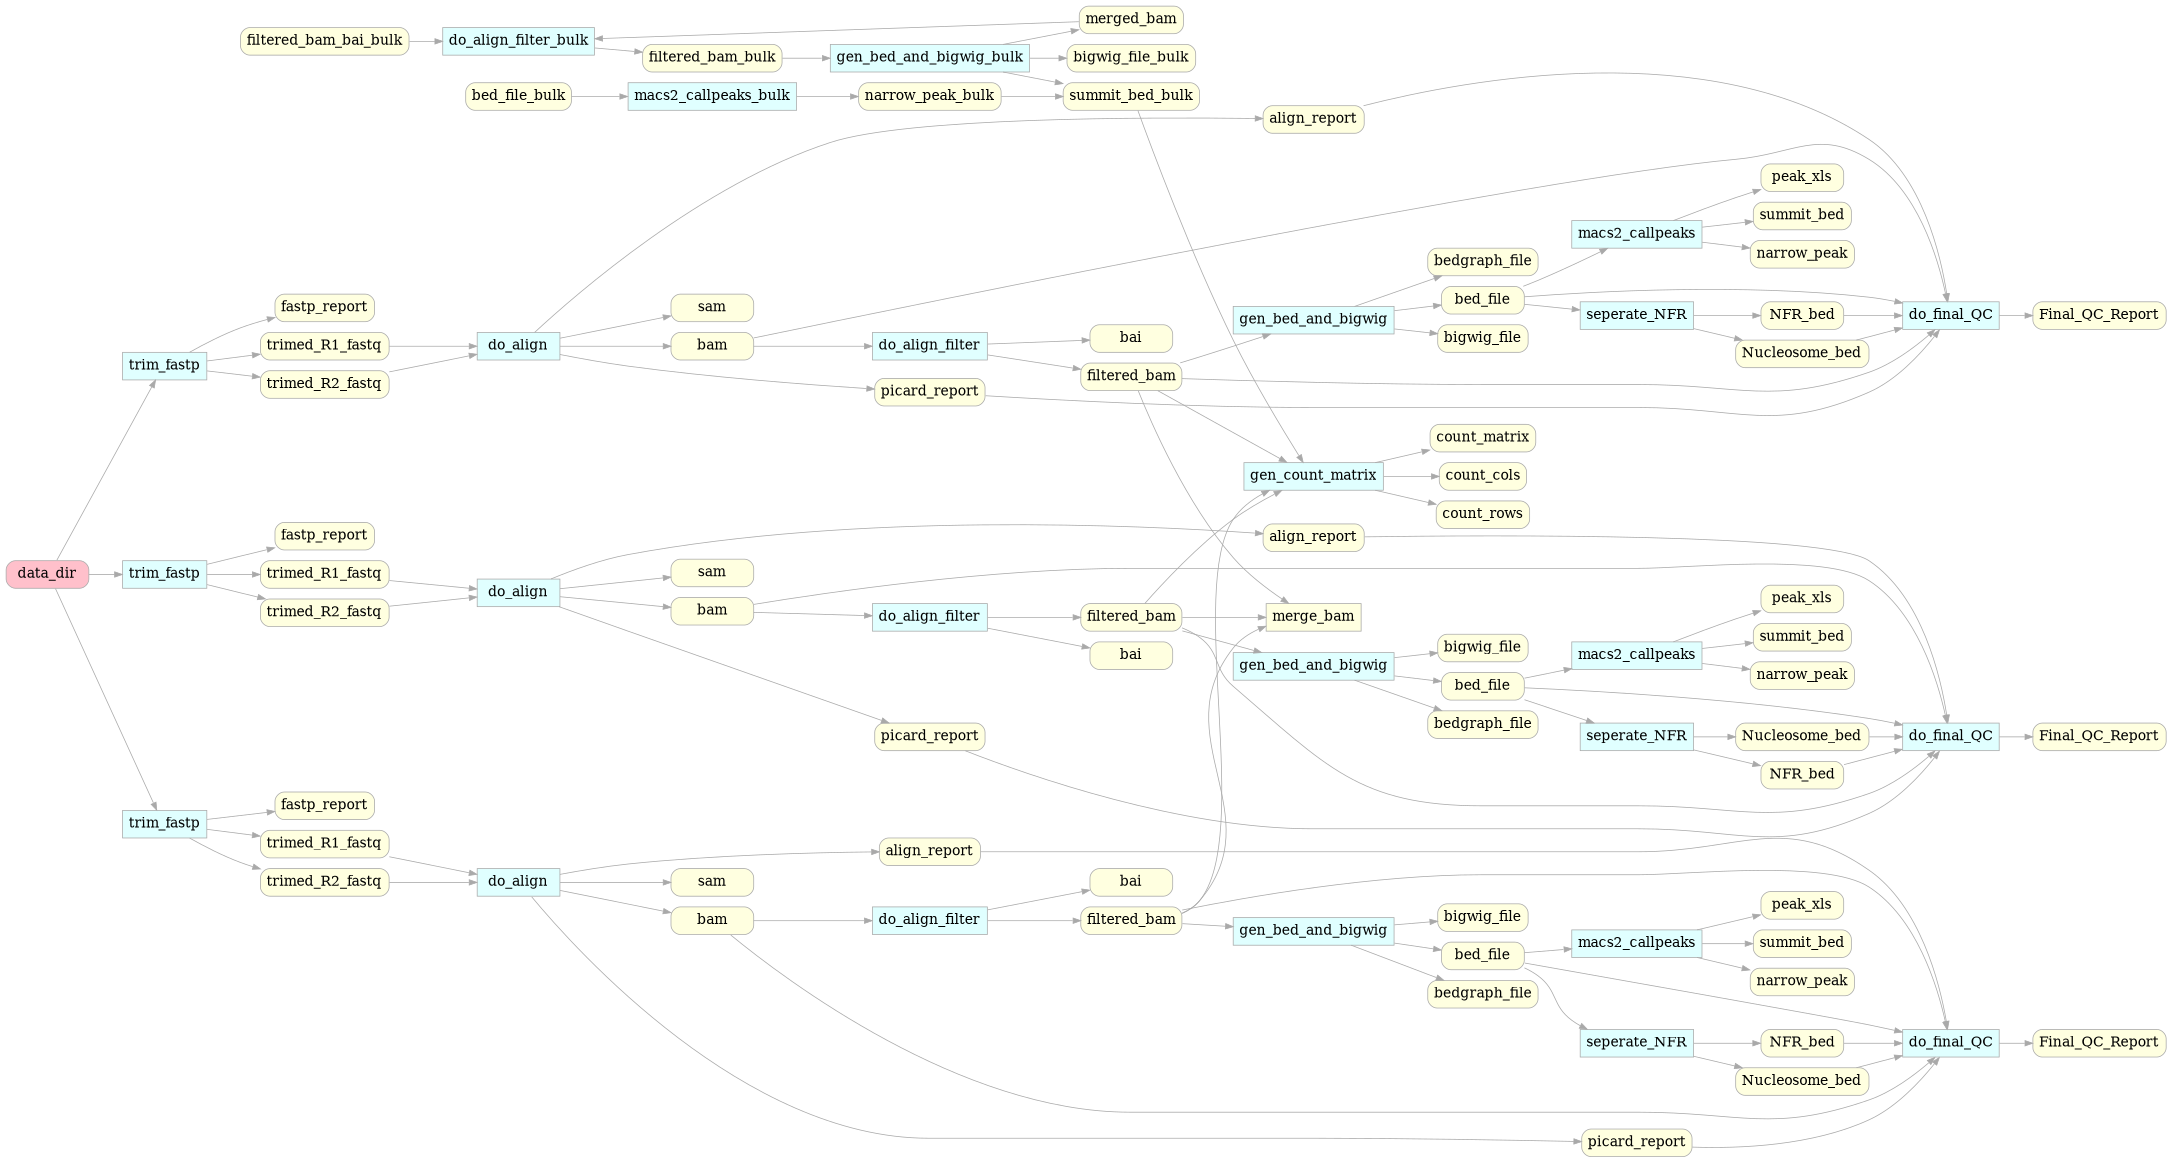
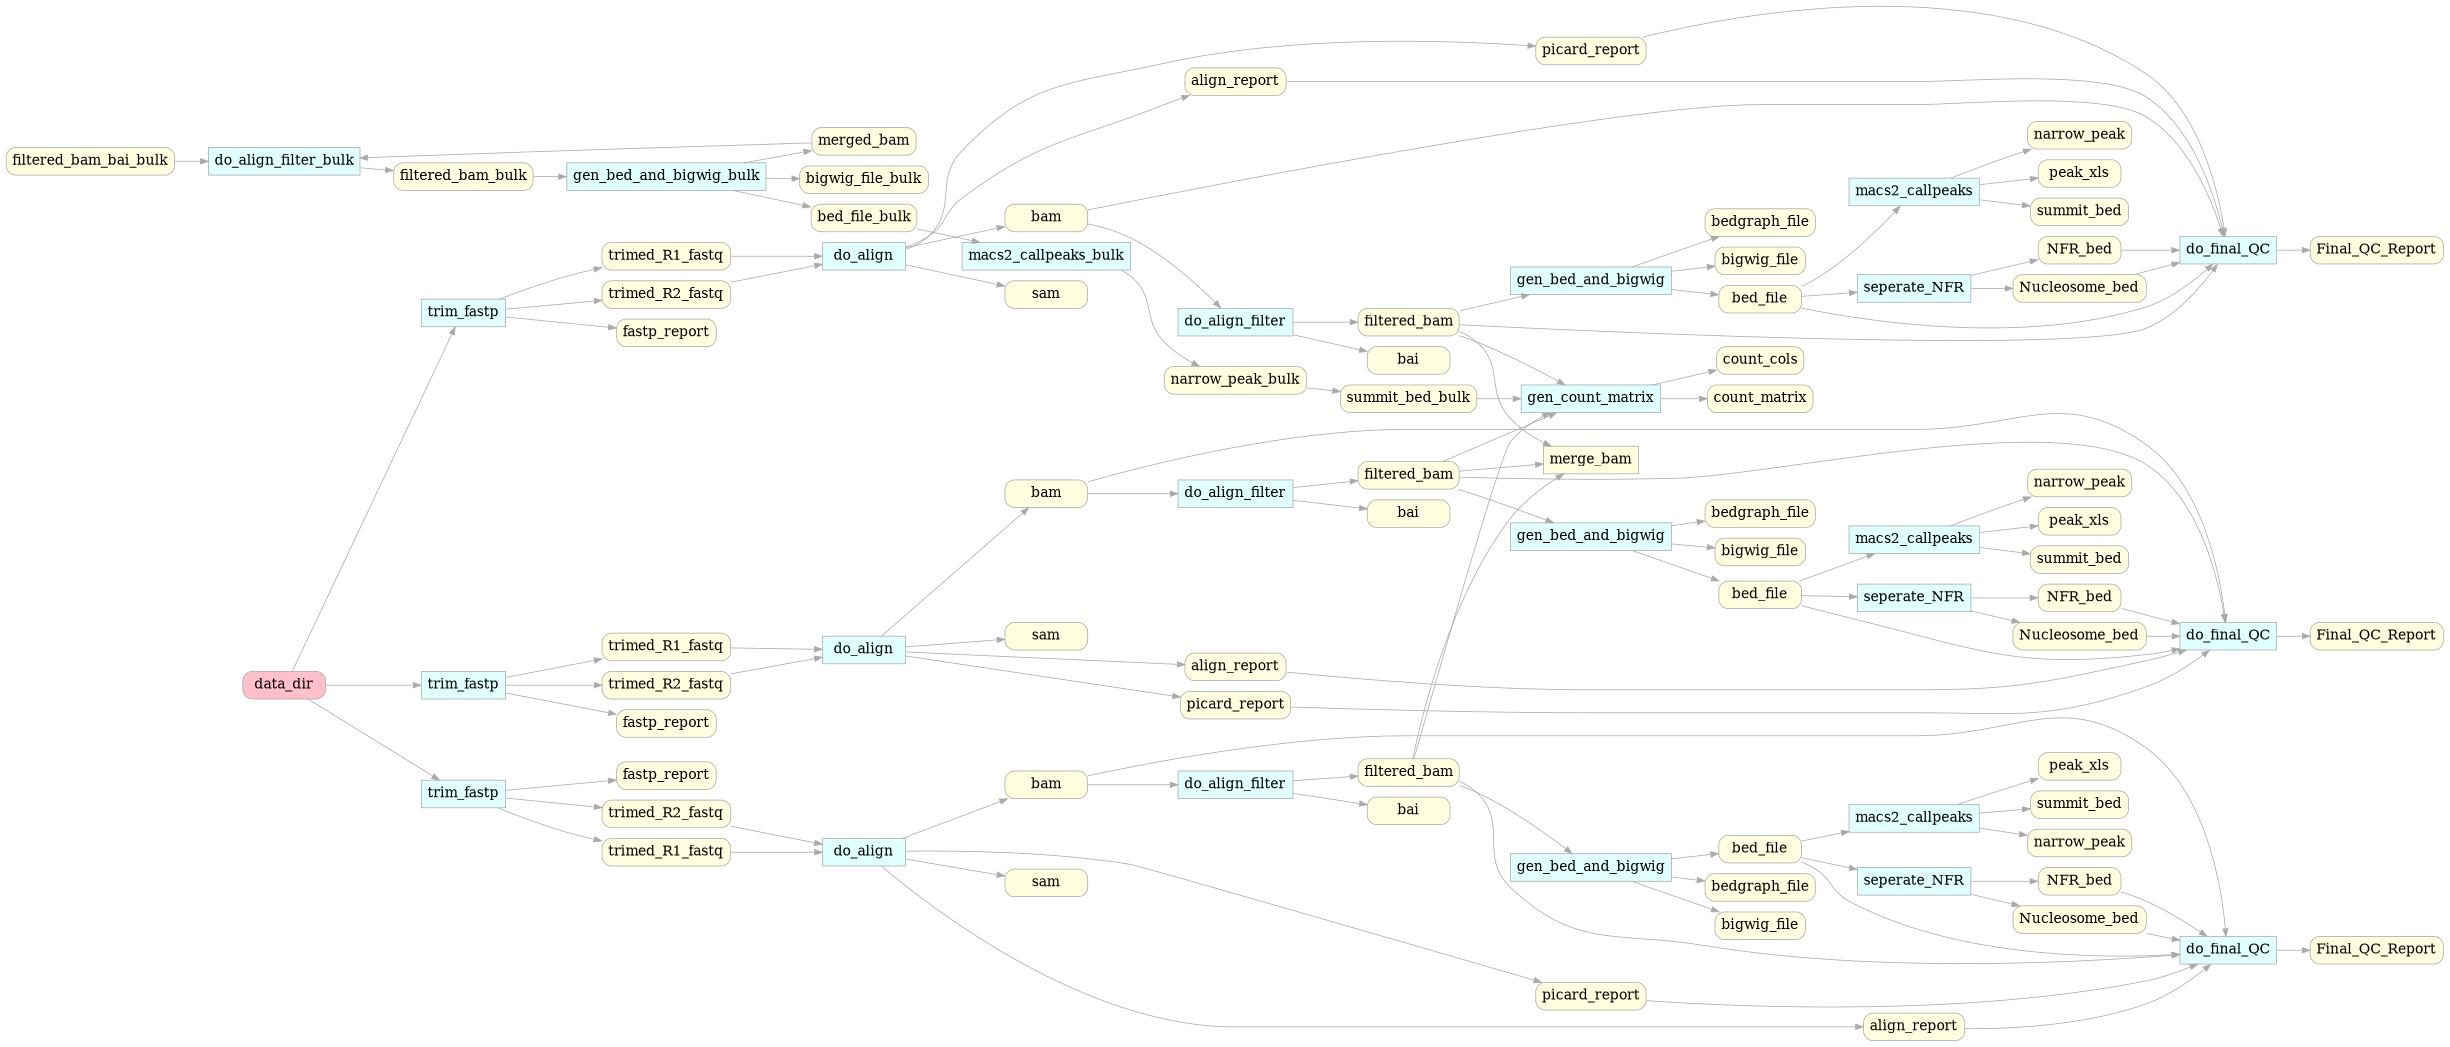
edge "gen_bed_and_bigwig_bulk" -> "summit_bed_bulk": now "gen_bed_and_bigwig_bulk" -> "bed_file_bulk"
node "count_rows": removed
